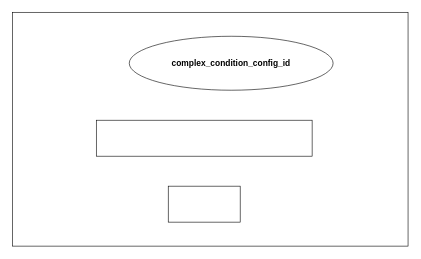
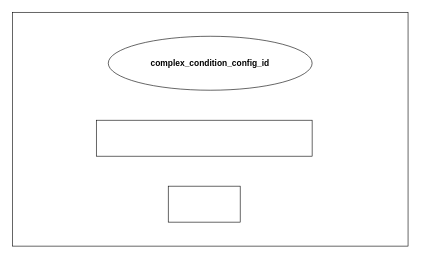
node "complex_condition_config_id": moved (231, 63) -> (210, 63)
